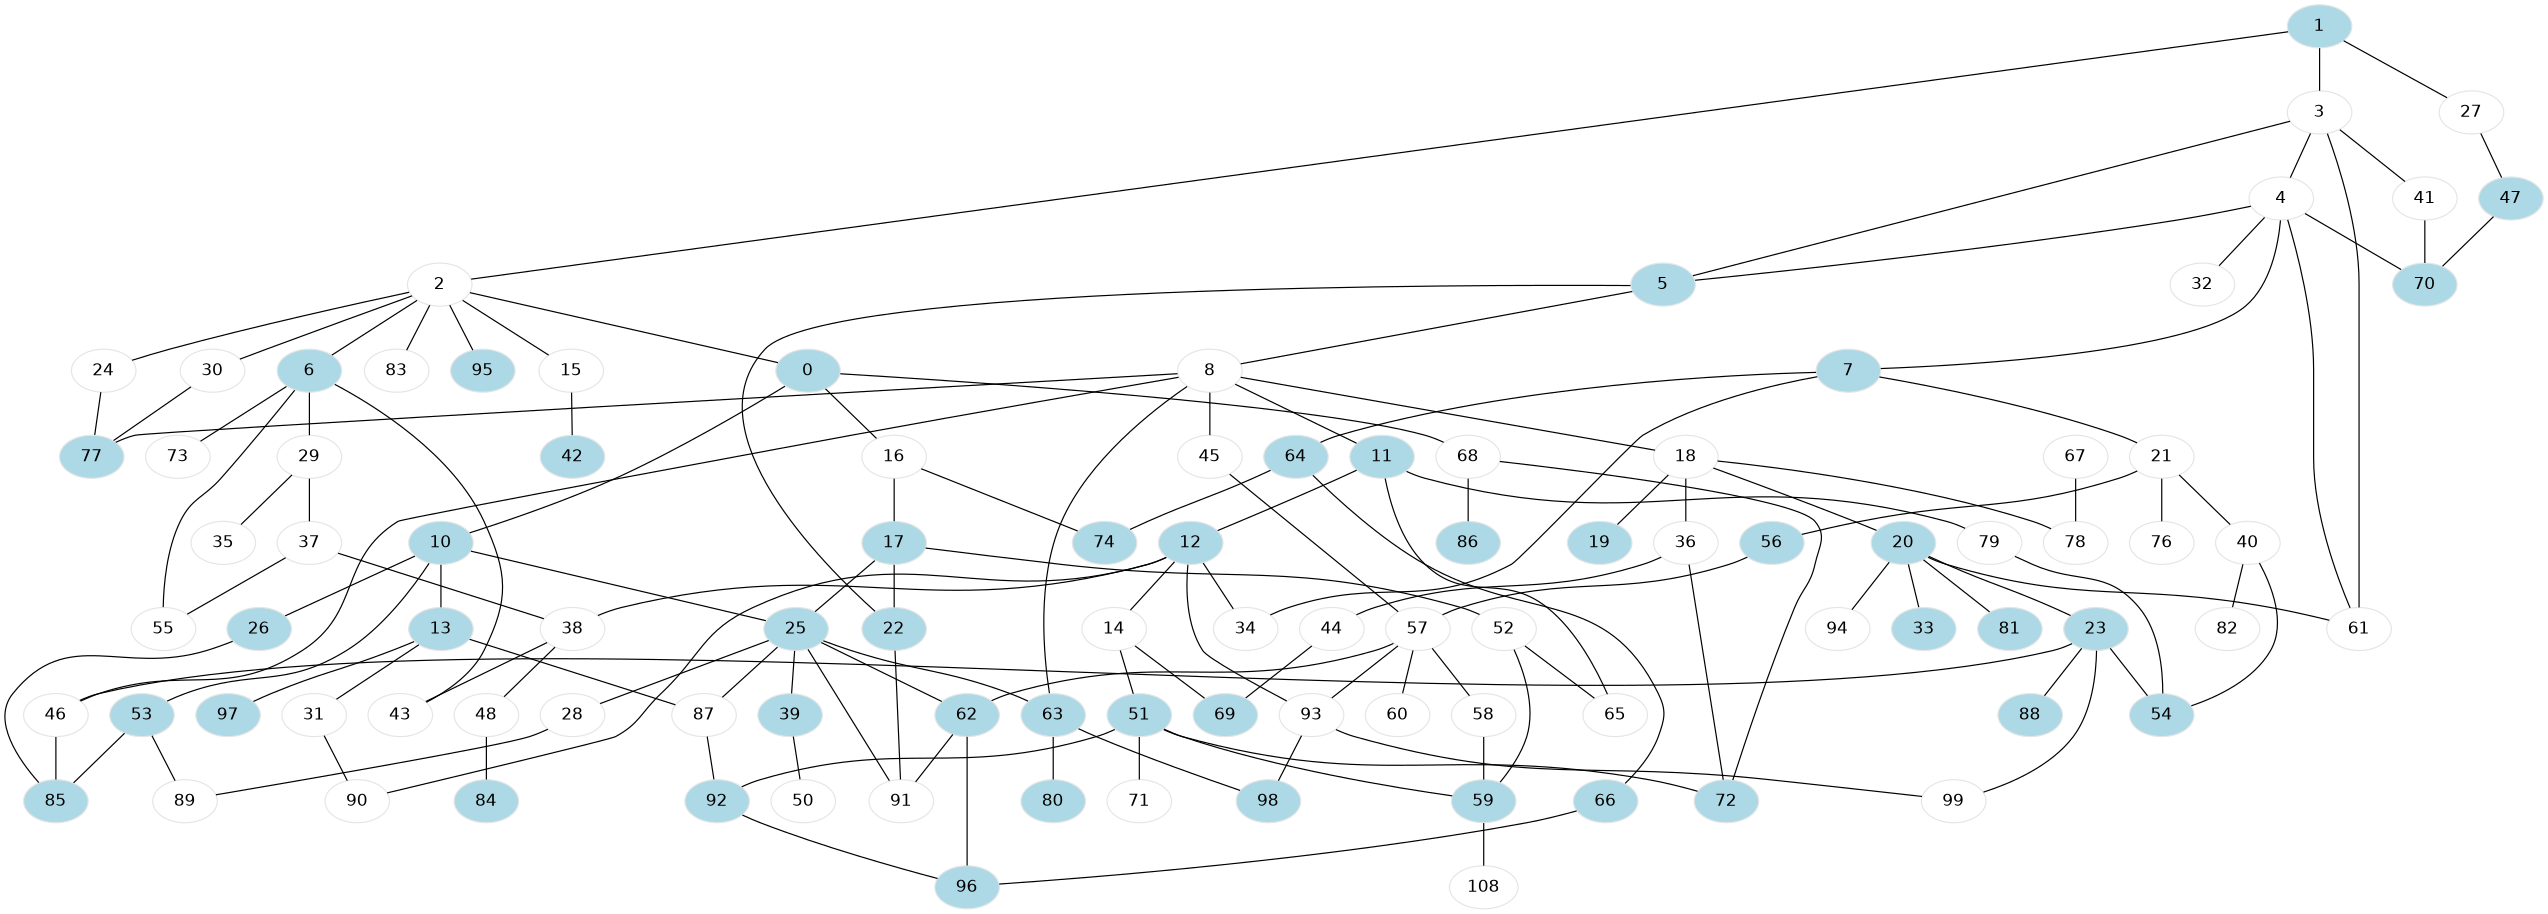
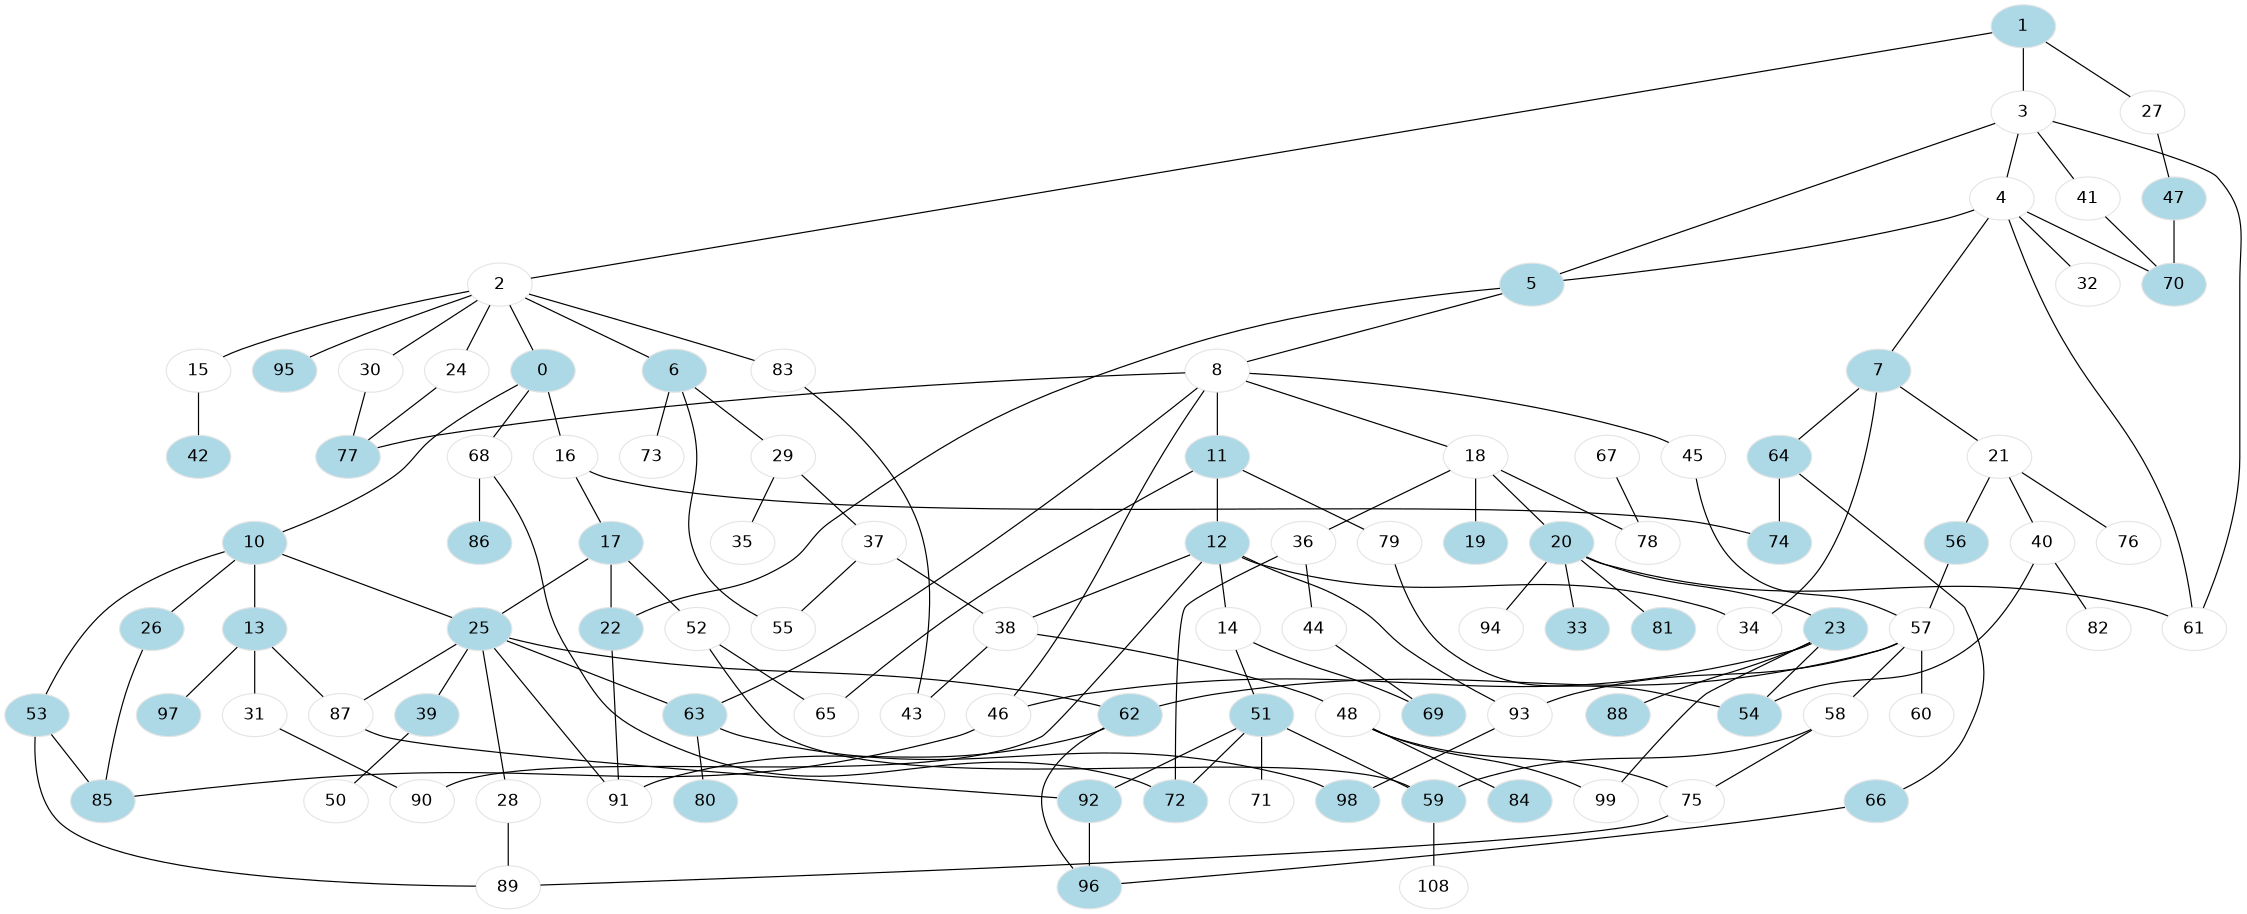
edge "6" -- "43": now "83" -- "43"
edge "93" -- "99": now "48" -- "99"
node "75": added
